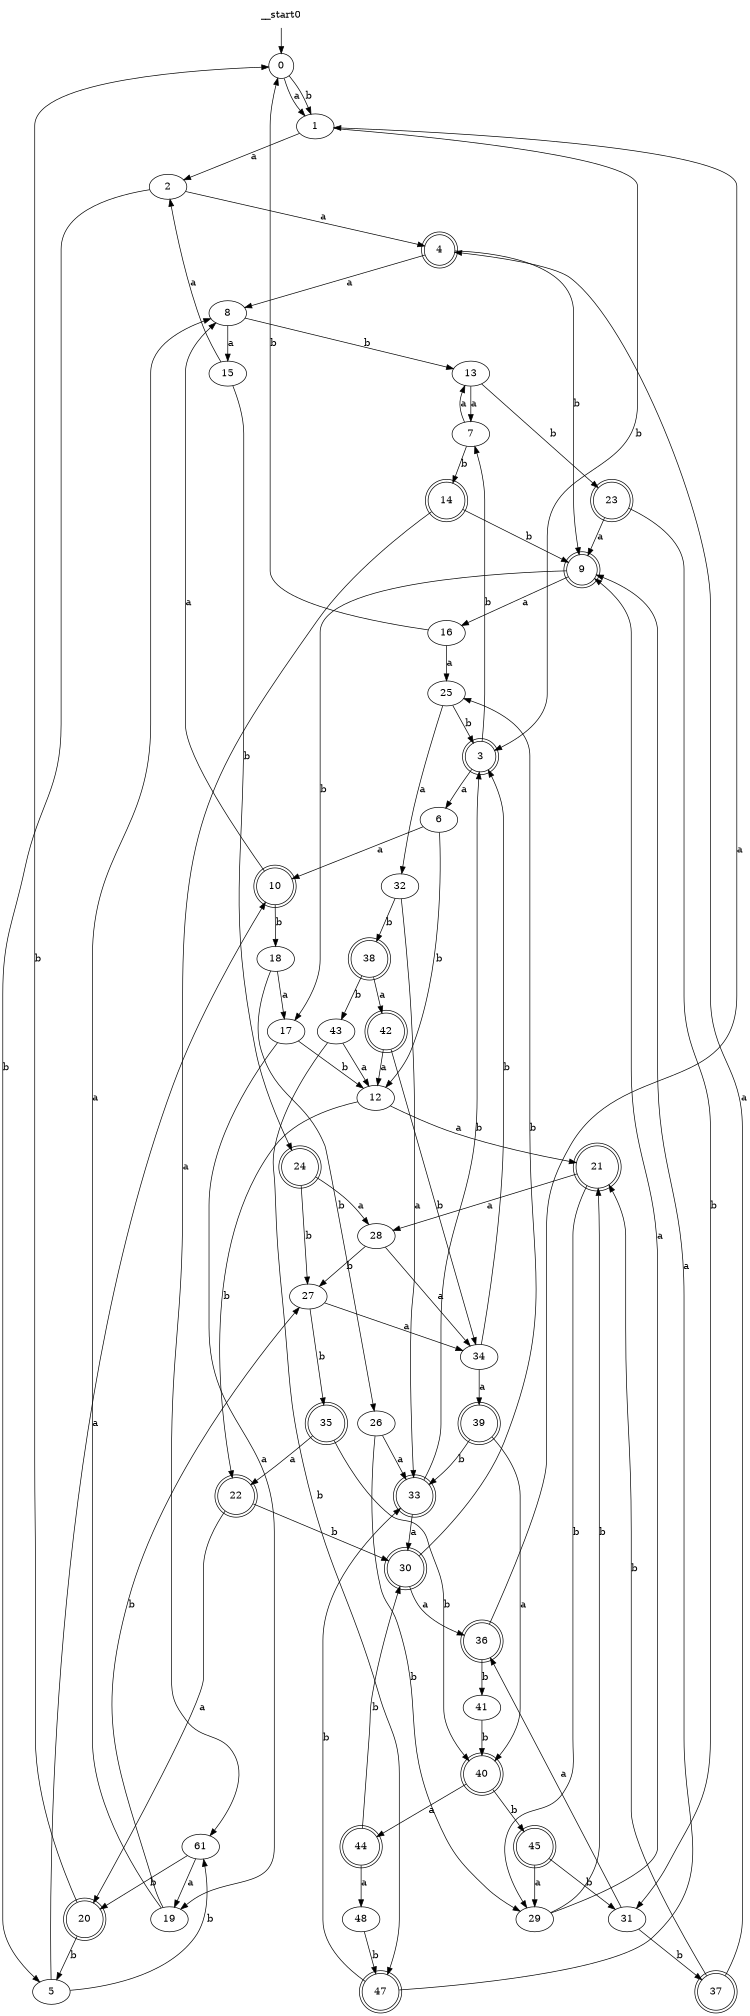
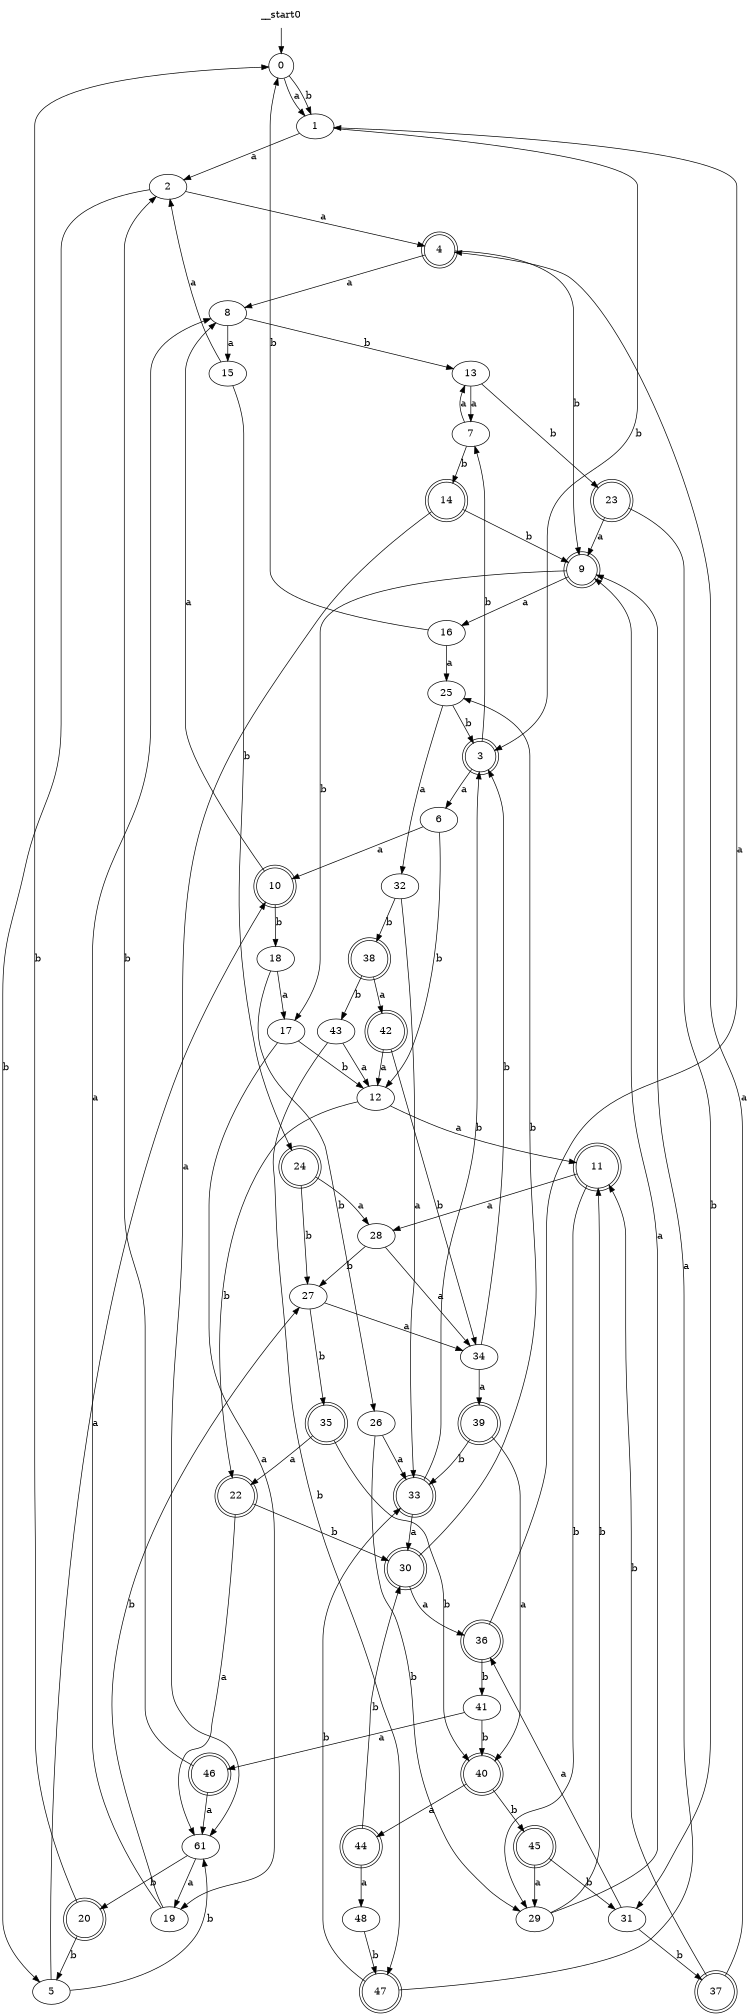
node "21": label "21" -> "11"
edge "22" -> "20": now "22" -> "61"
node "46": added
